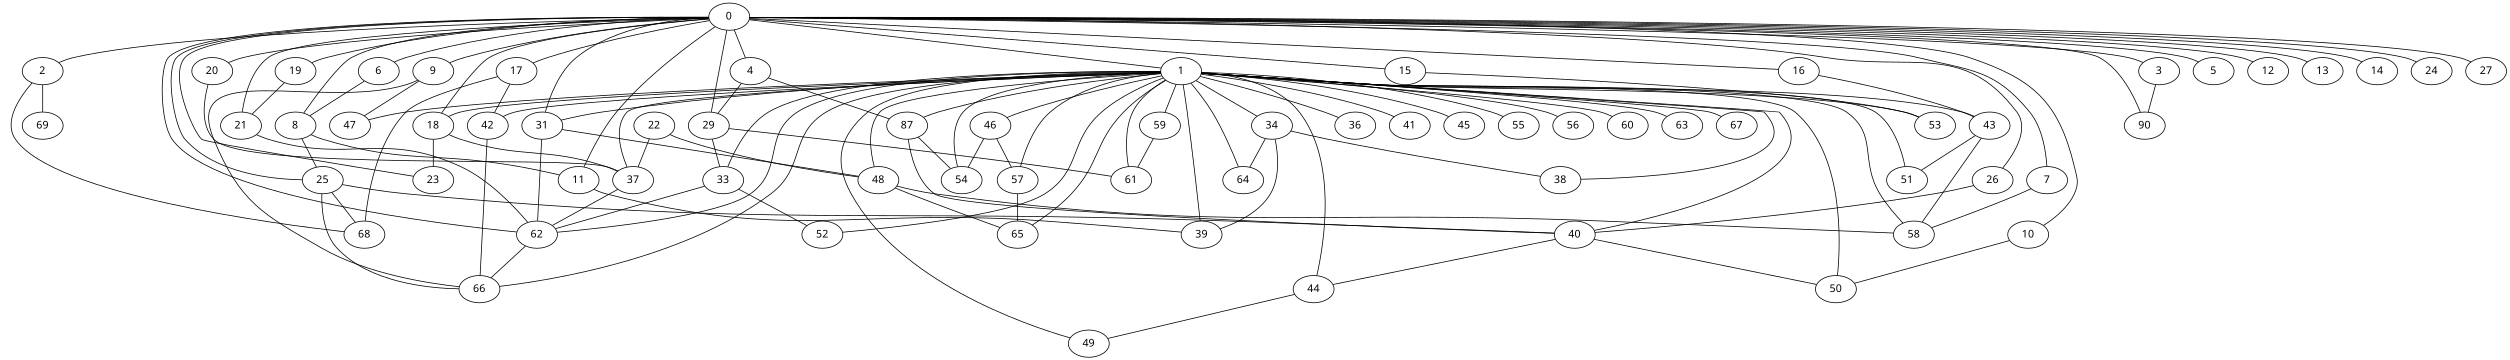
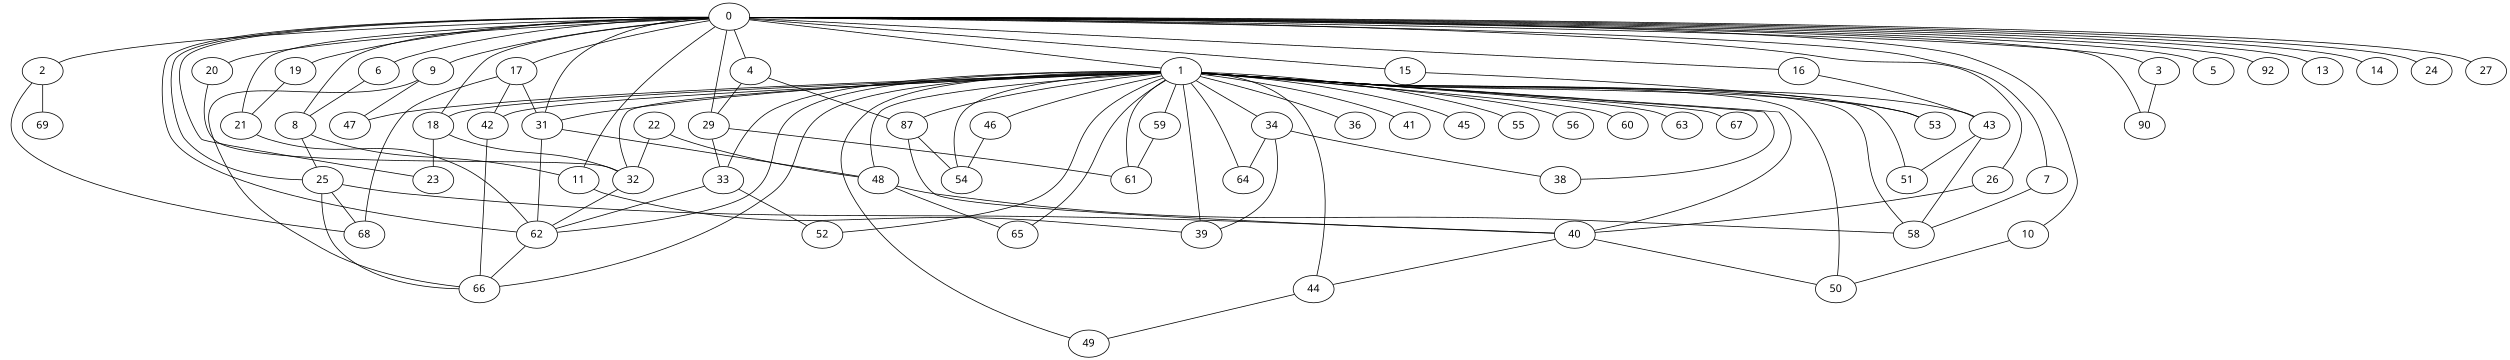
node "12": label "12" -> "92"
edge "17" -- "31": added
node "37": label "37" -> "32"
node "57": removed
